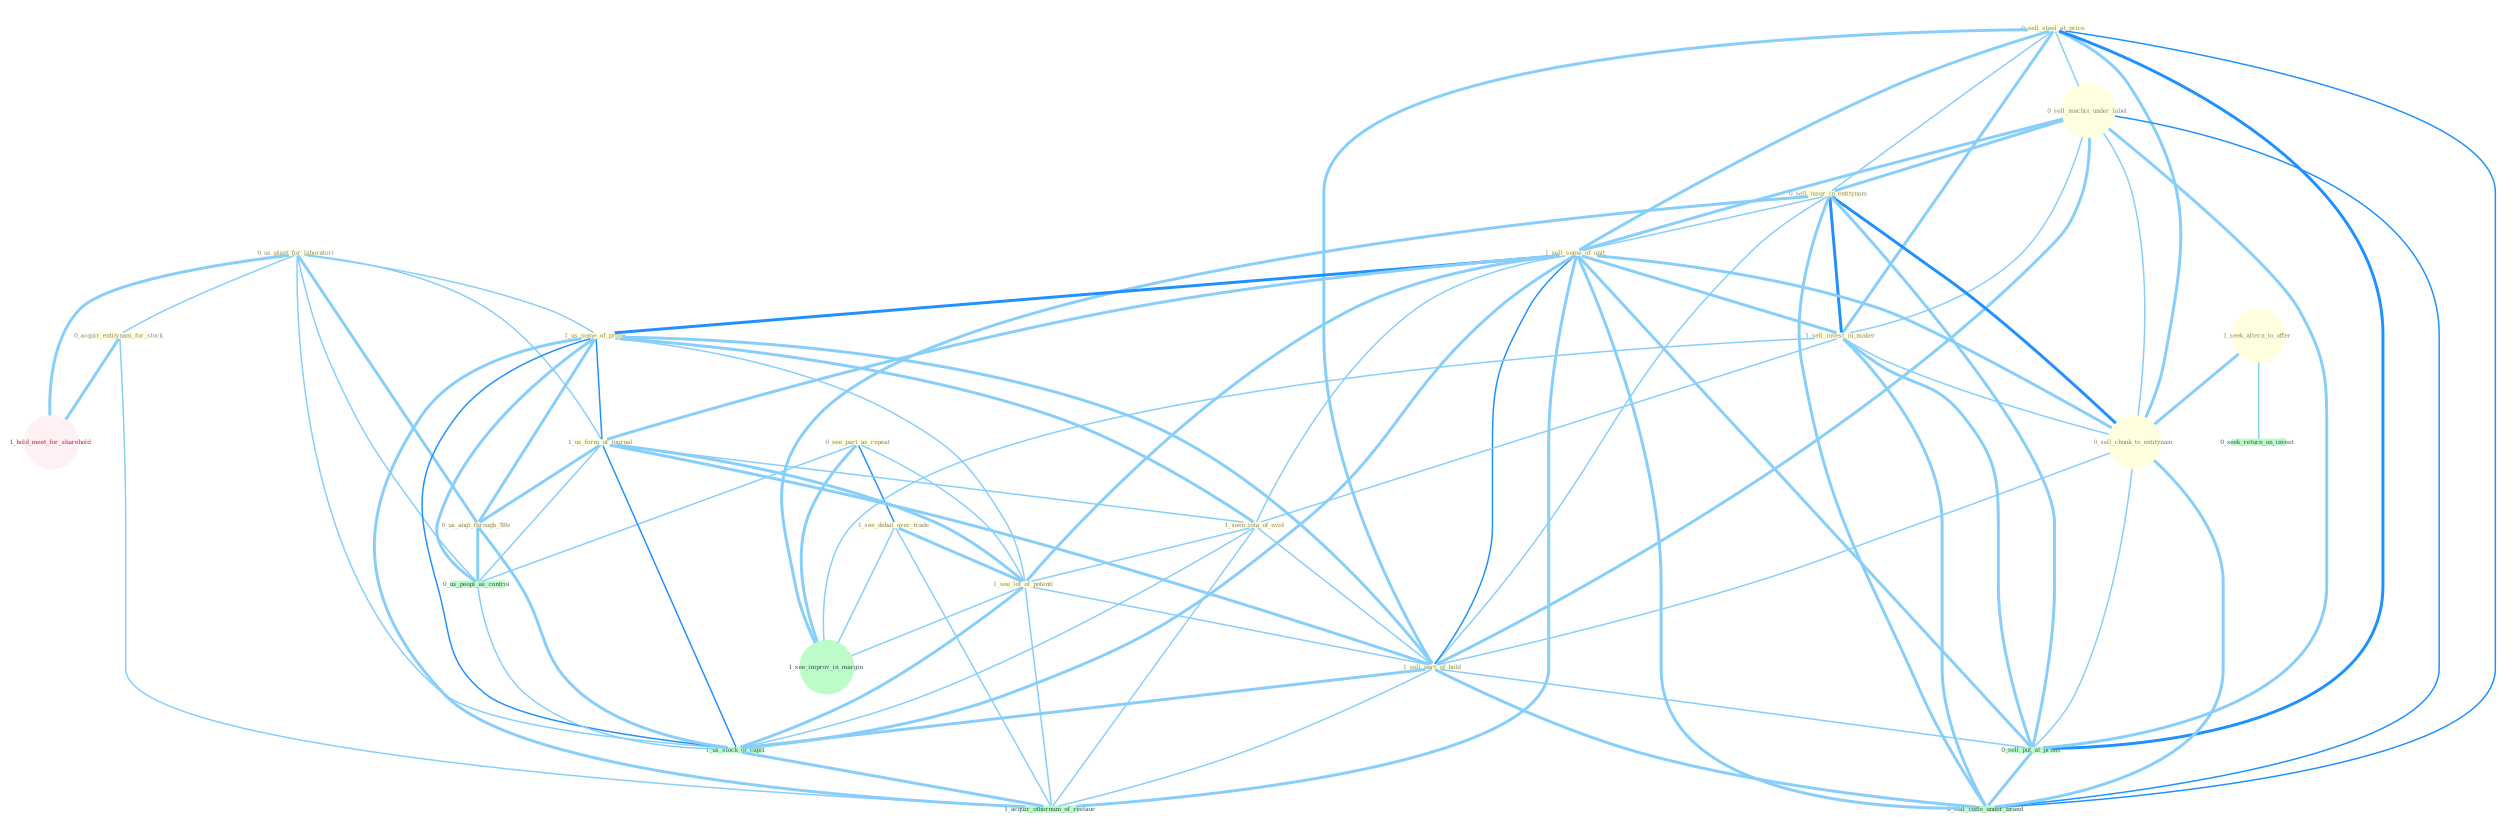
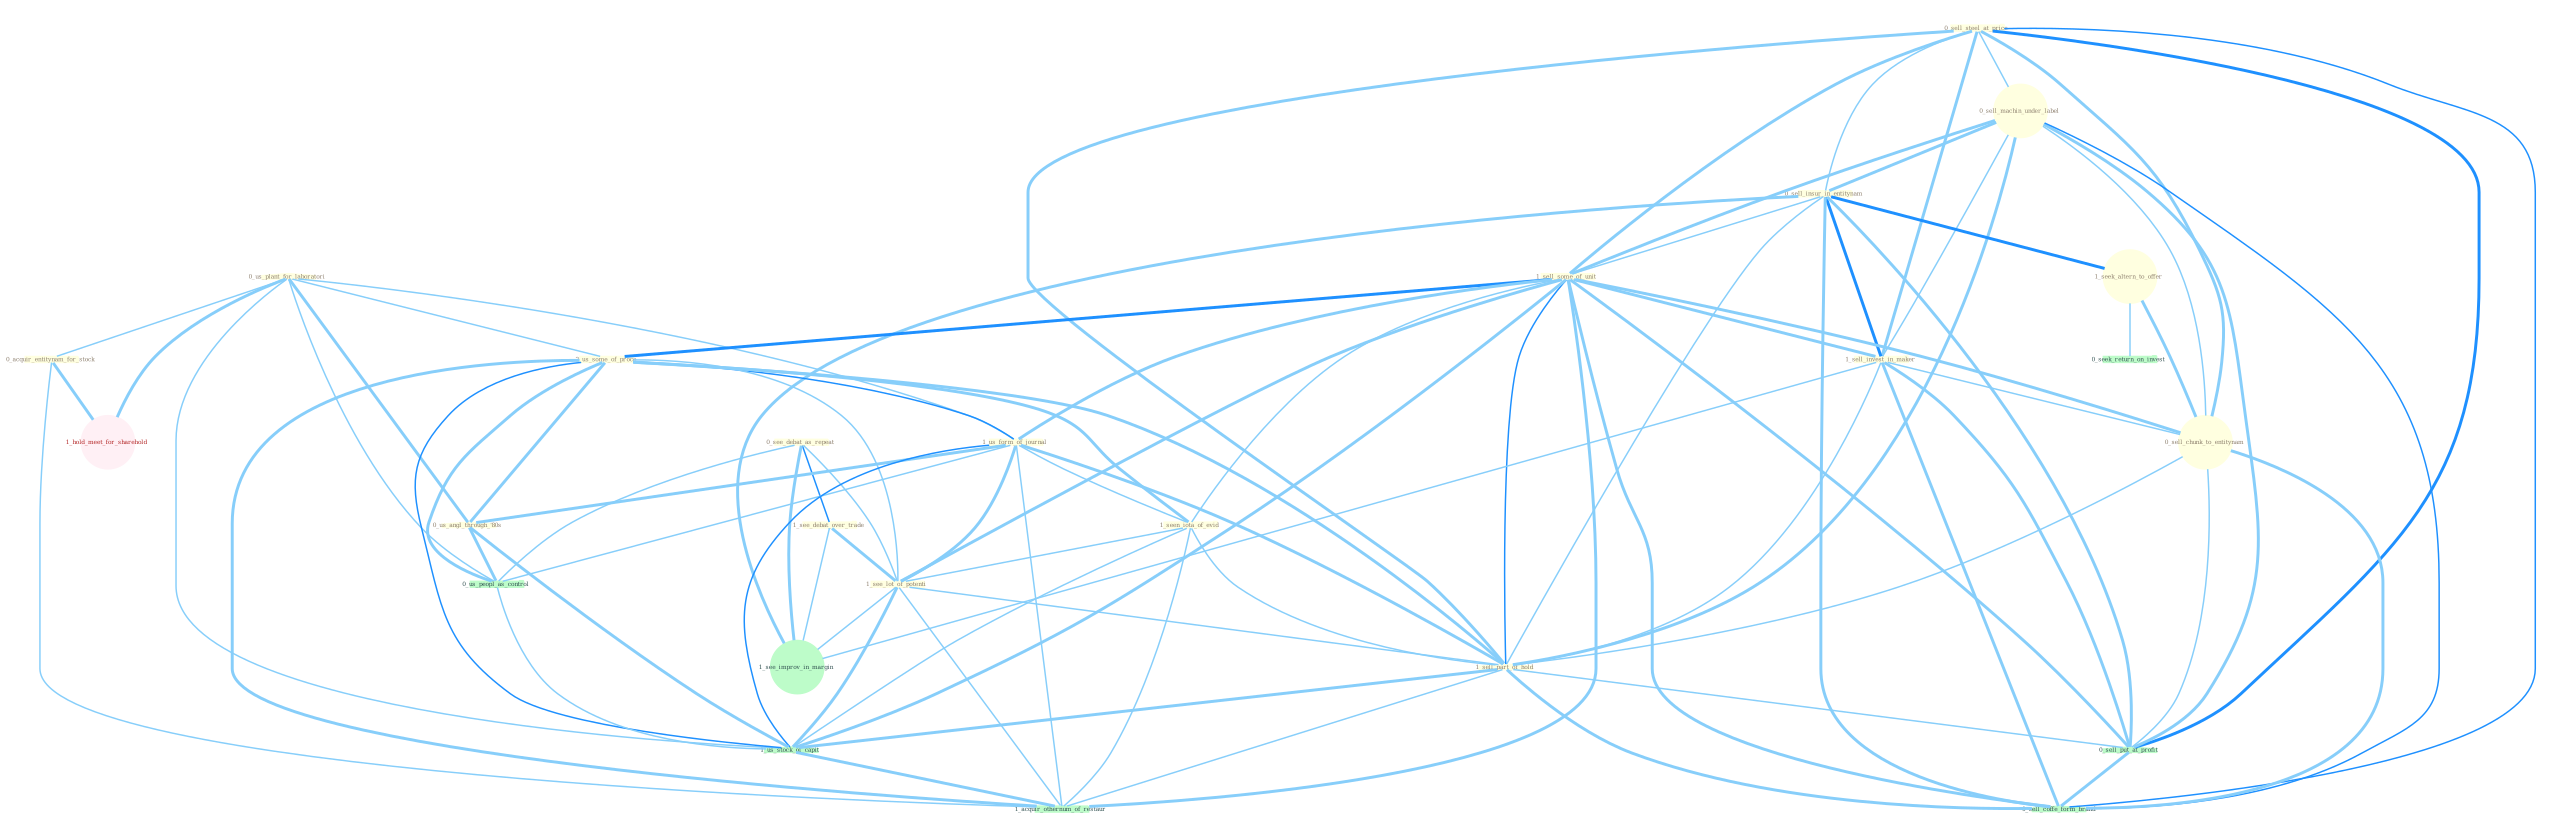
edge "0_sell_insur_in_entitynam" -- "0_sell_chunk_to_entitynam": now "0_sell_insur_in_entitynam" -- "1_seek_altern_to_offer"
node "1_us_some_of_proce": label "1_us_some_of_proce" -> "2_us_some_of_proce"
edge "1_sell_invest_in_maker" -- "1_seen_iota_of_evid": now "1_sell_invest_in_maker" -- "1_sell_part_of_hold"
node "0_see_part_as_repeat": label "0_see_part_as_repeat" -> "0_see_debat_as_repeat"
edge "1_see_debat_over_trade" -- "1_acquir_othernum_of_restaur": now "1_us_form_of_journal" -- "1_acquir_othernum_of_restaur"
node "0_sell_coffe_under_brand": label "0_sell_coffe_under_brand" -> "0_sell_coffe_form_brand"
